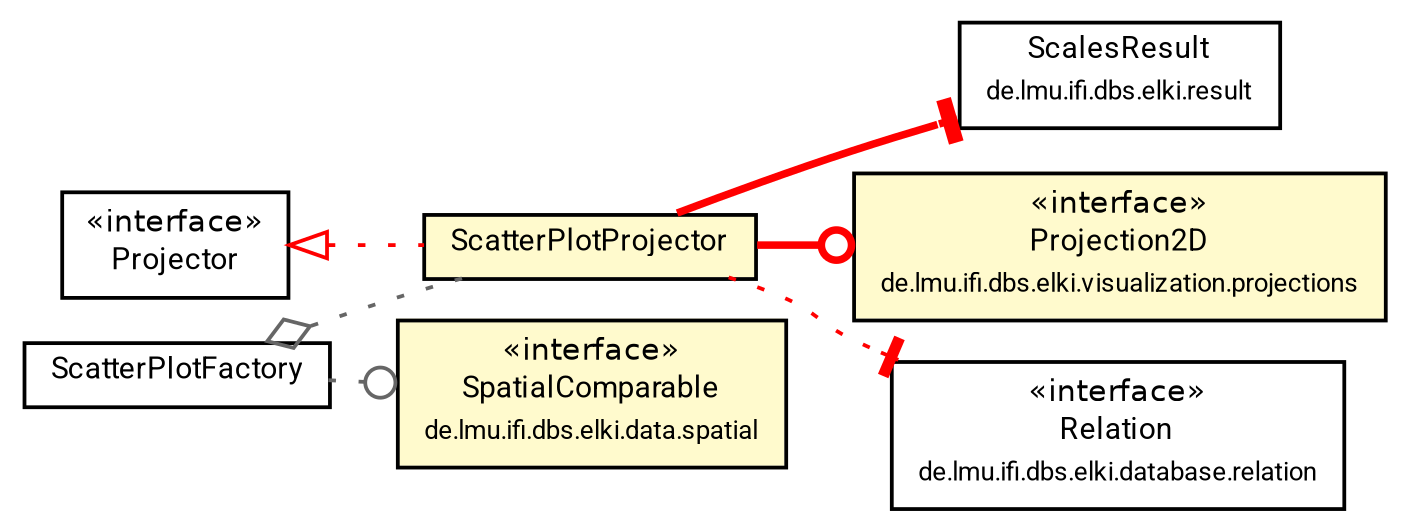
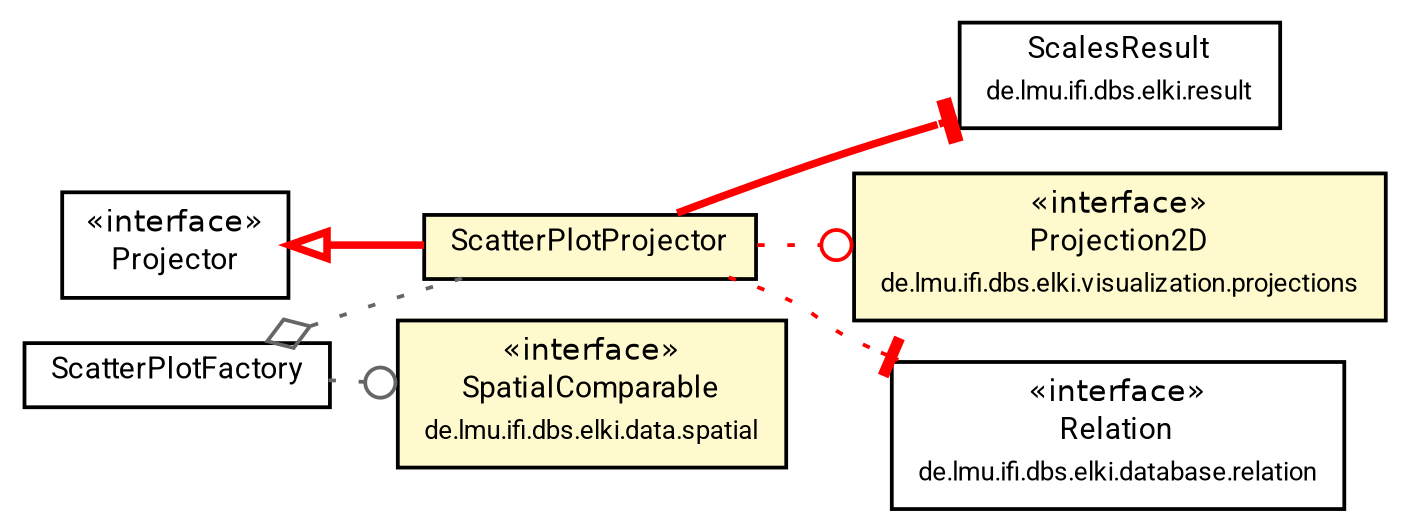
edge "ScatterPlotProjector" -> "Projector": style dotted -> bold
edge "ScatterPlotProjector" -> "Projection2D": style bold -> dotted
